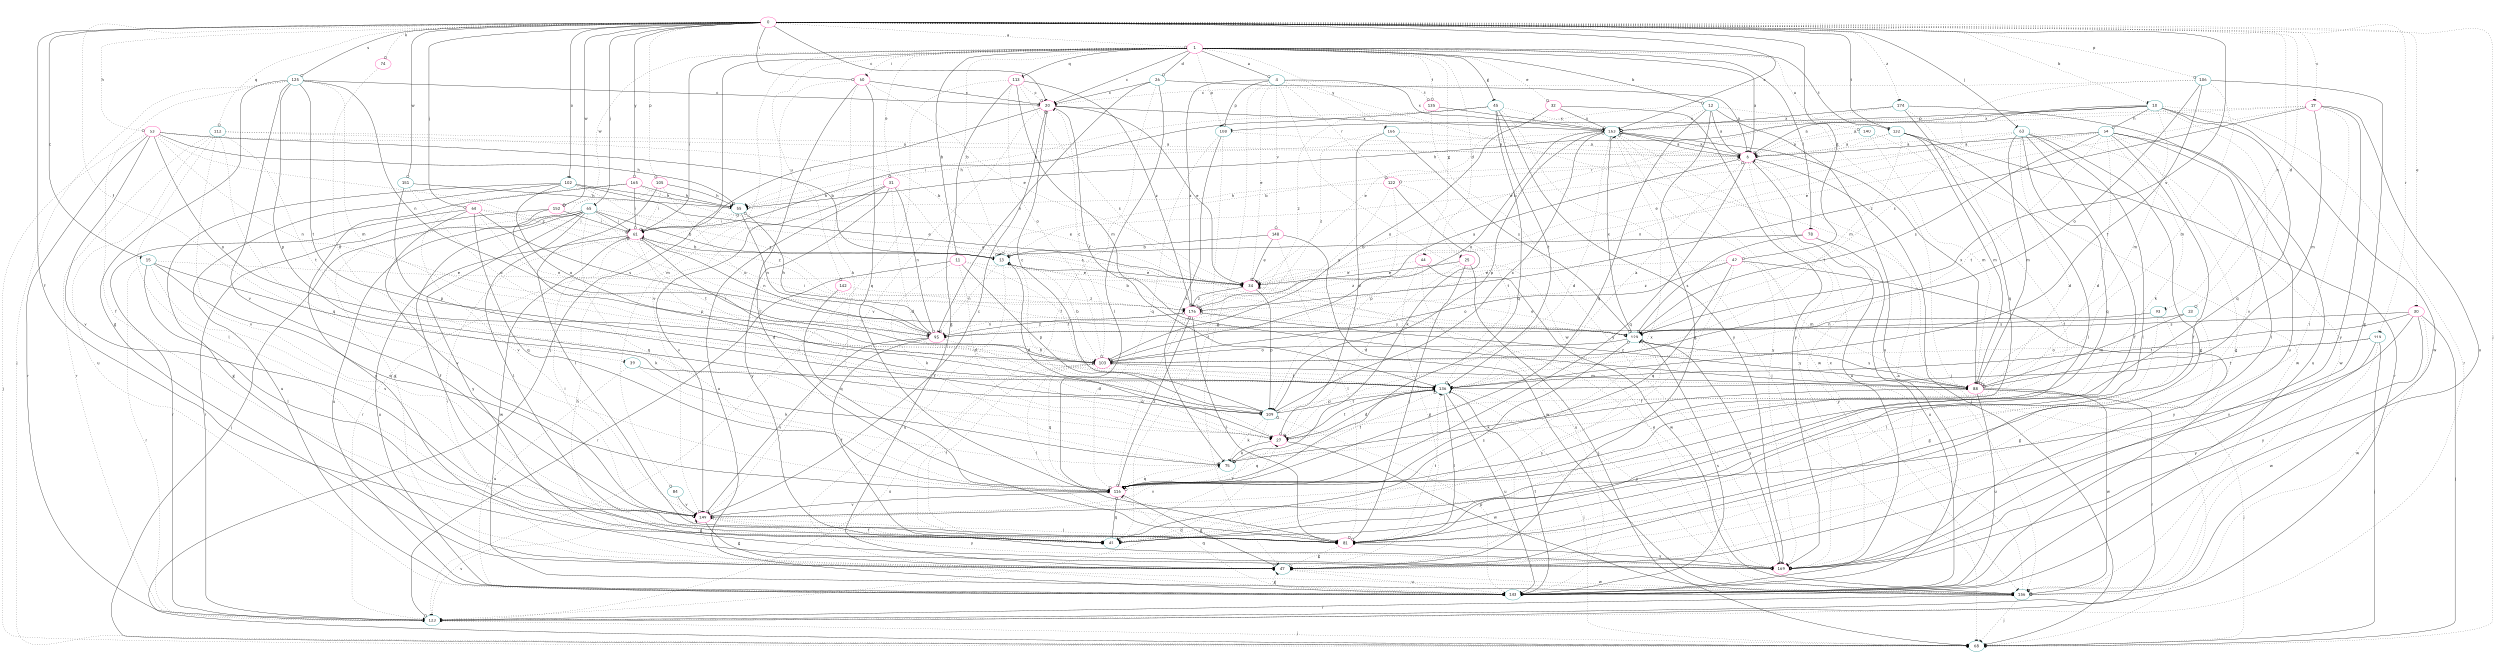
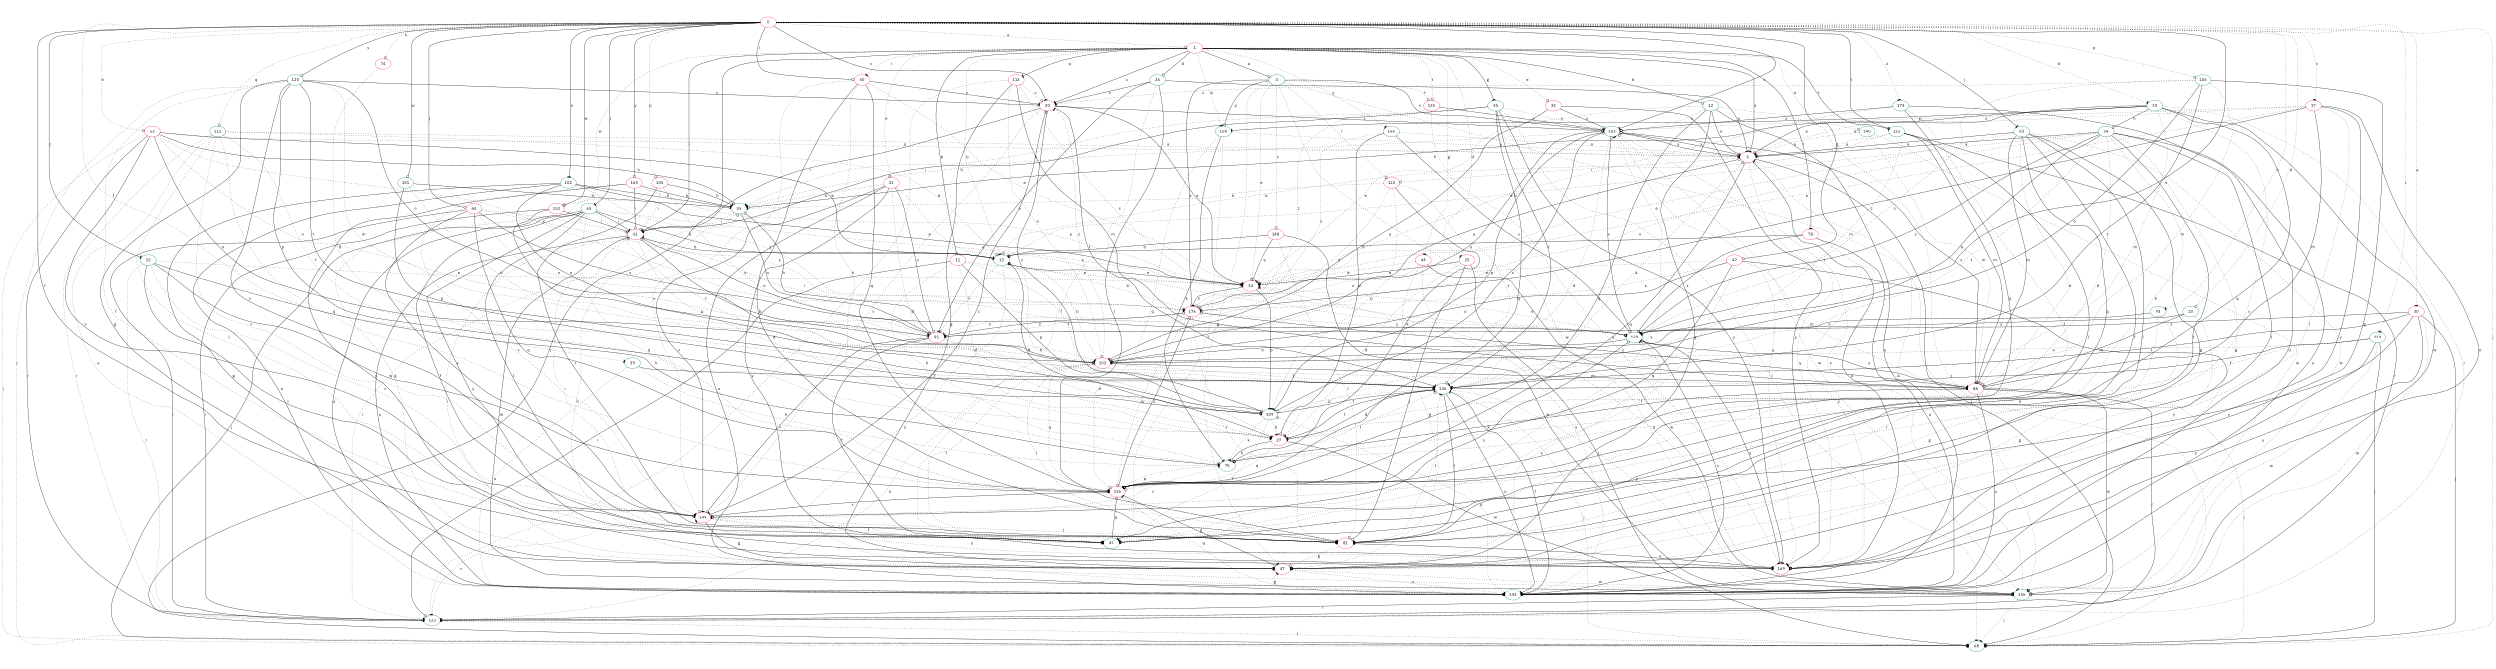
edge "63" -> "6": style dotted -> solid
edge "113" -> "176": removed, label "z"
node "142": removed
edge "60" -> "81": label "l" -> "b"
edge "54" -> "103": added, label "o"
edge "119" -> "75": added, label "k"
edge "176" -> "81": style solid -> dotted
node "84": removed
node "47": color teal -> deeppink
edge "123" -> "27": now "109" -> "27"
